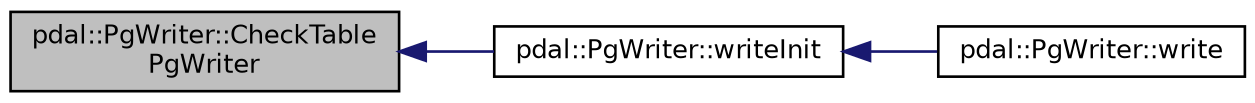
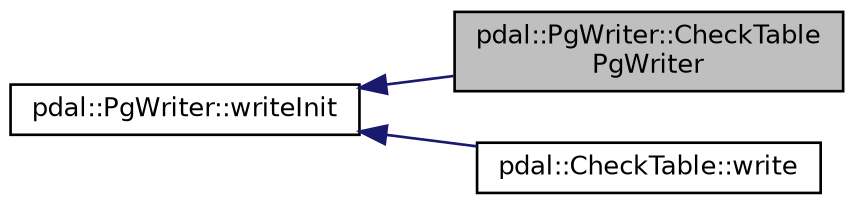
edge "pdal::PgWriter::writeInit" -> "pdal::PgWriter::CheckTable PgWriter": reversed
node "pdal::PgWriter::write": label "pdal::PgWriter::write" -> "pdal::CheckTable::write"
